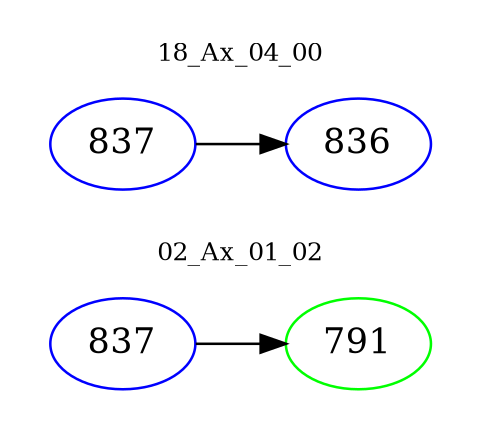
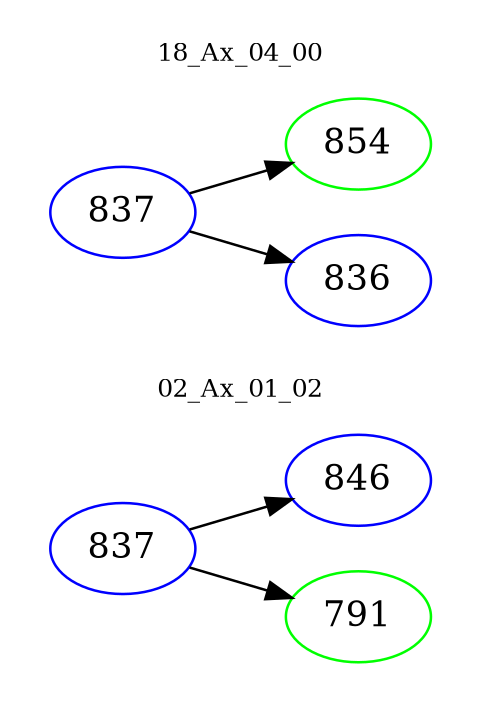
node "854": added
node "846": added
